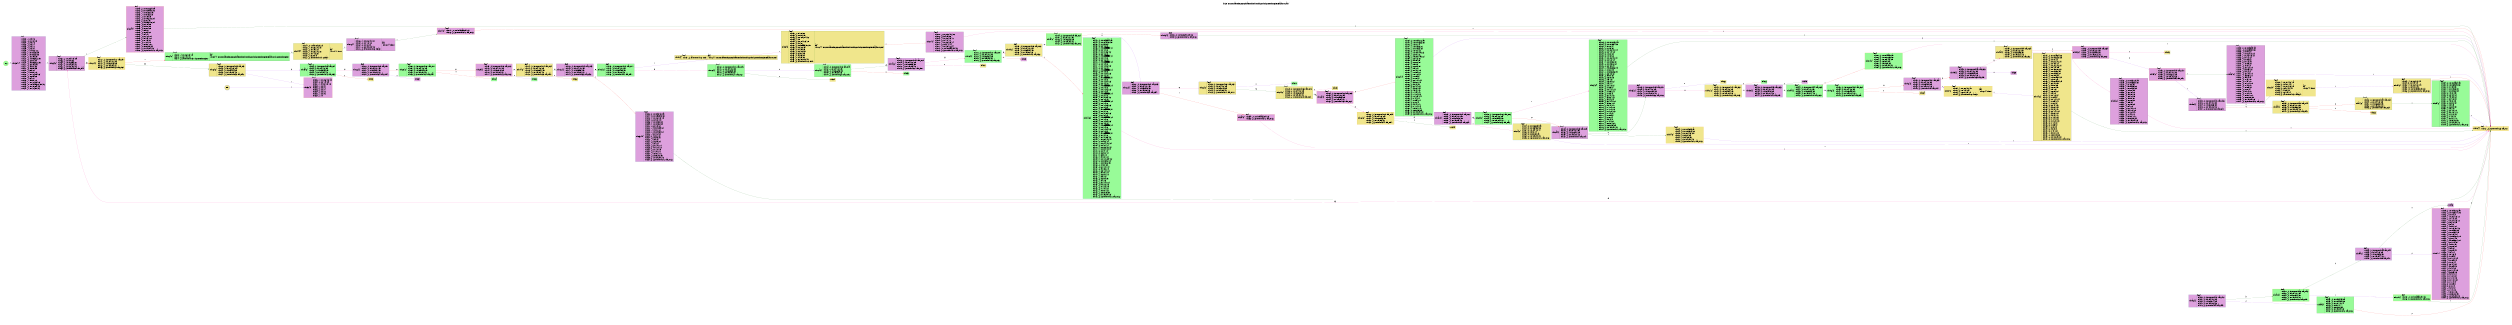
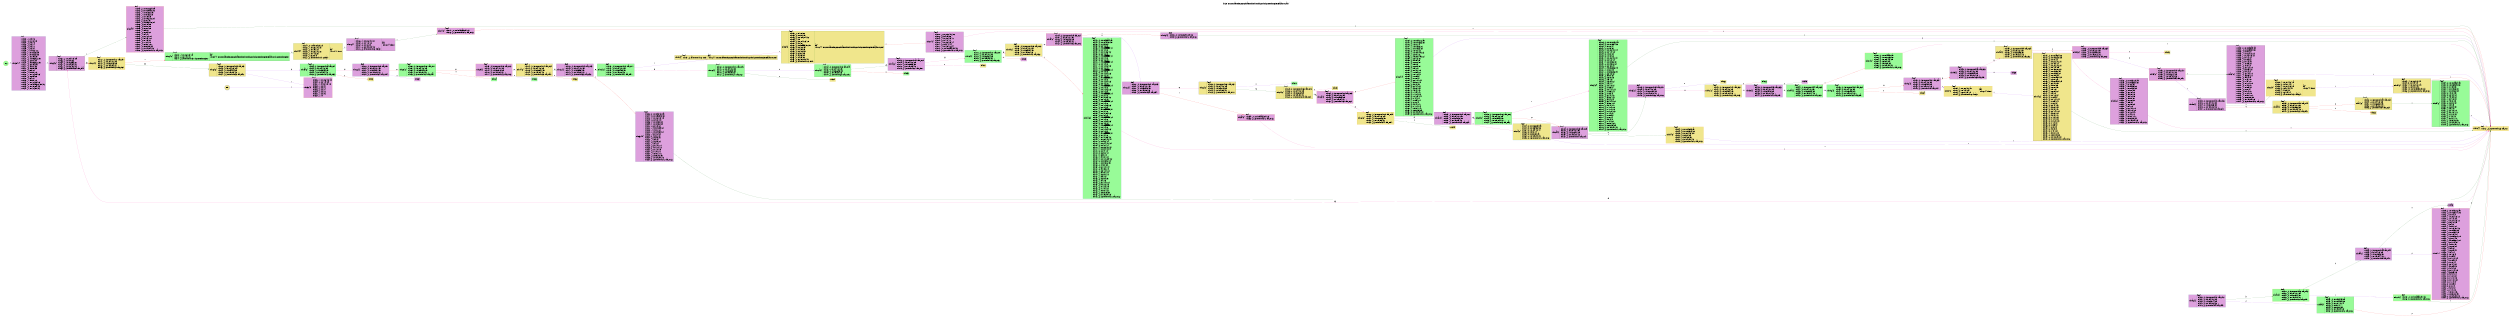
node "0x4017fa [28]": fillcolor palegreen -> plum
